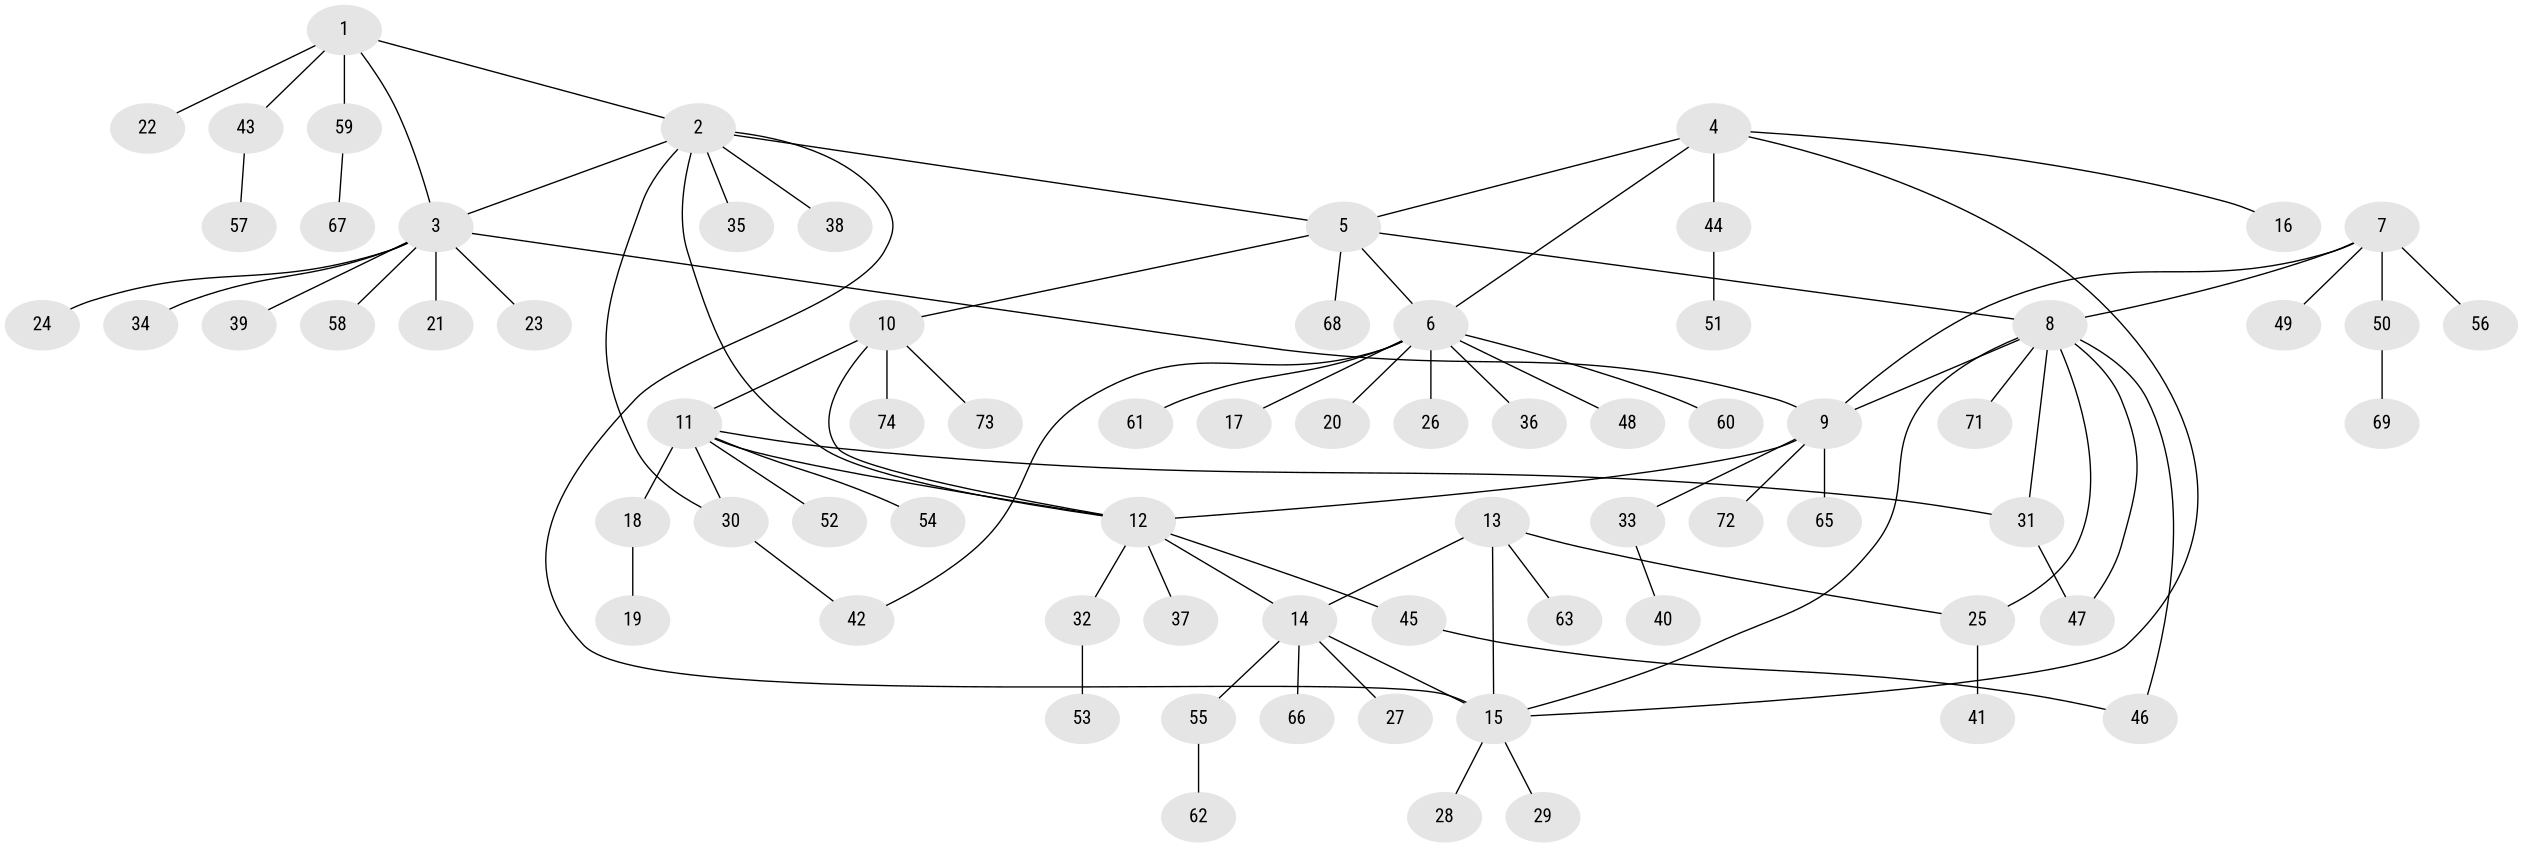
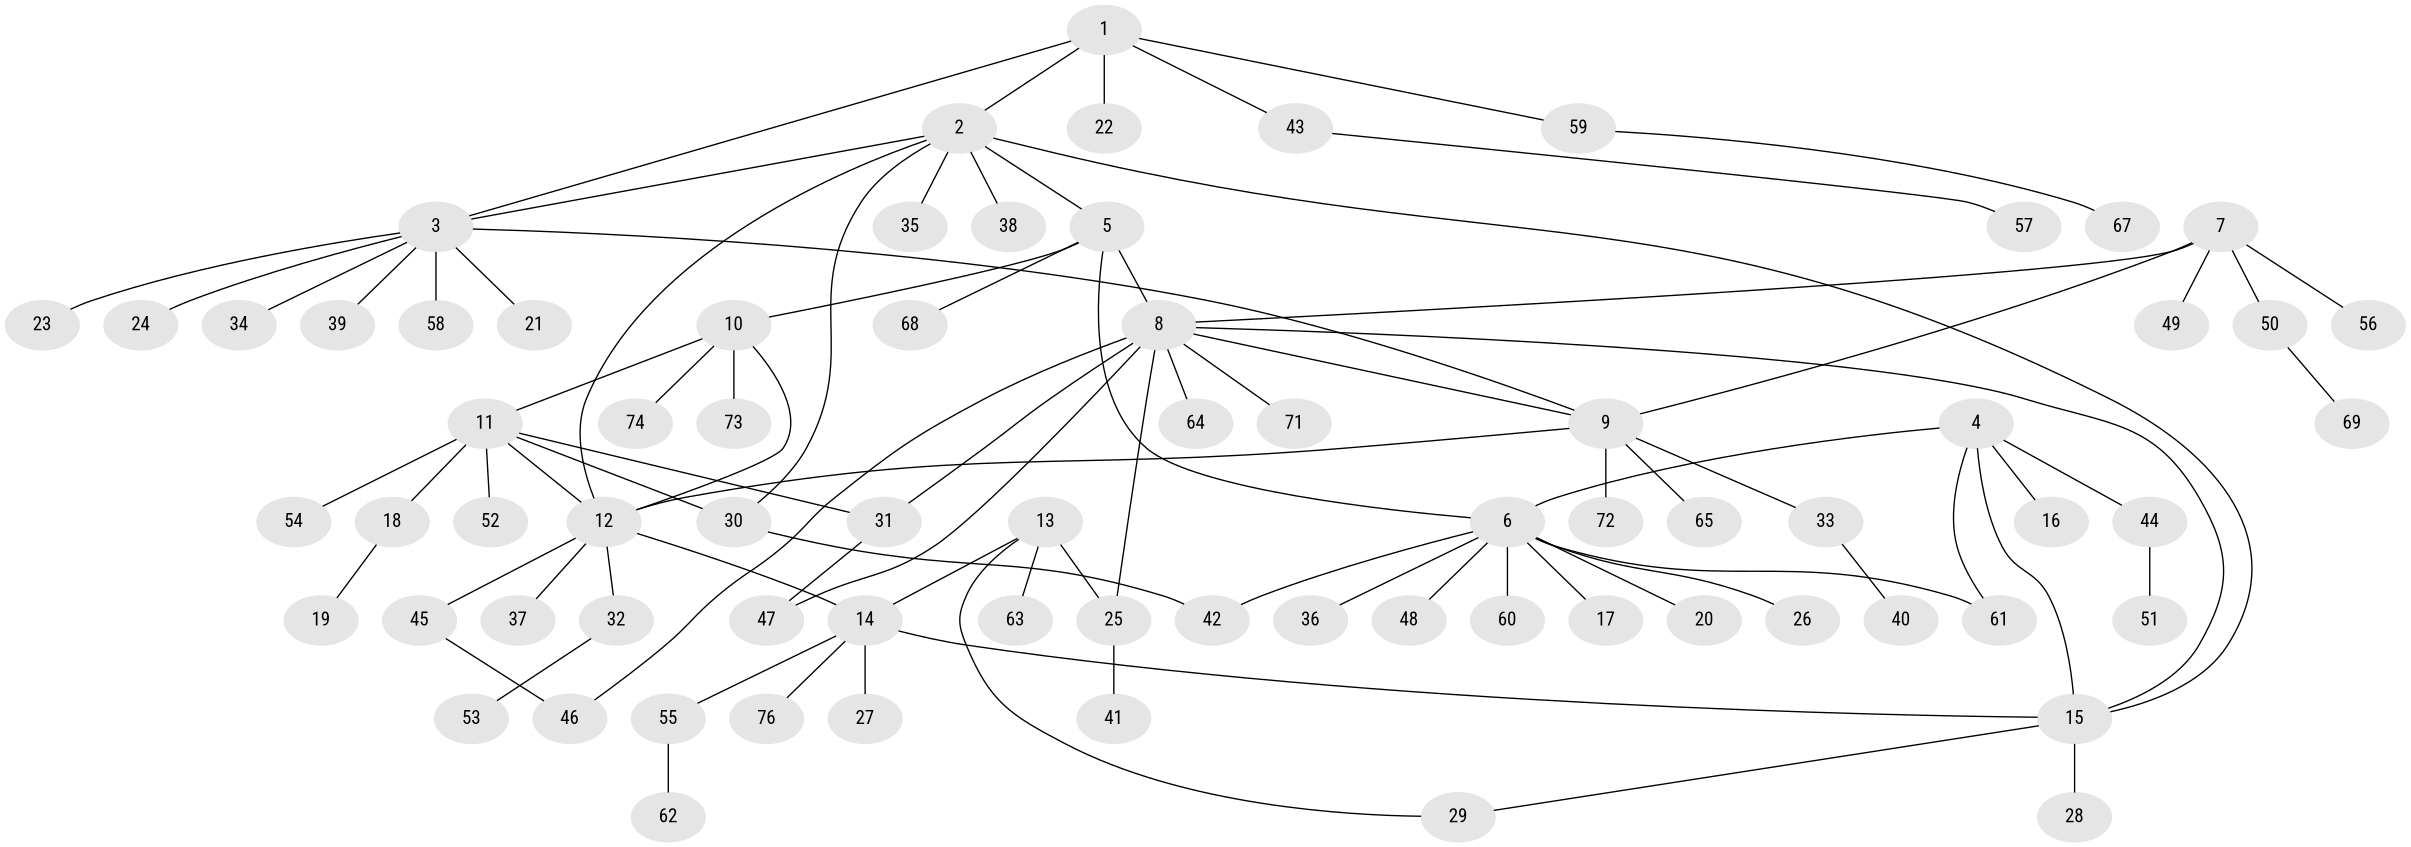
edge "4" -- "5": now "4" -- "61"
node "64": added
edge "13" -- "15": now "13" -- "29"
node "66": label "66" -> "76"
